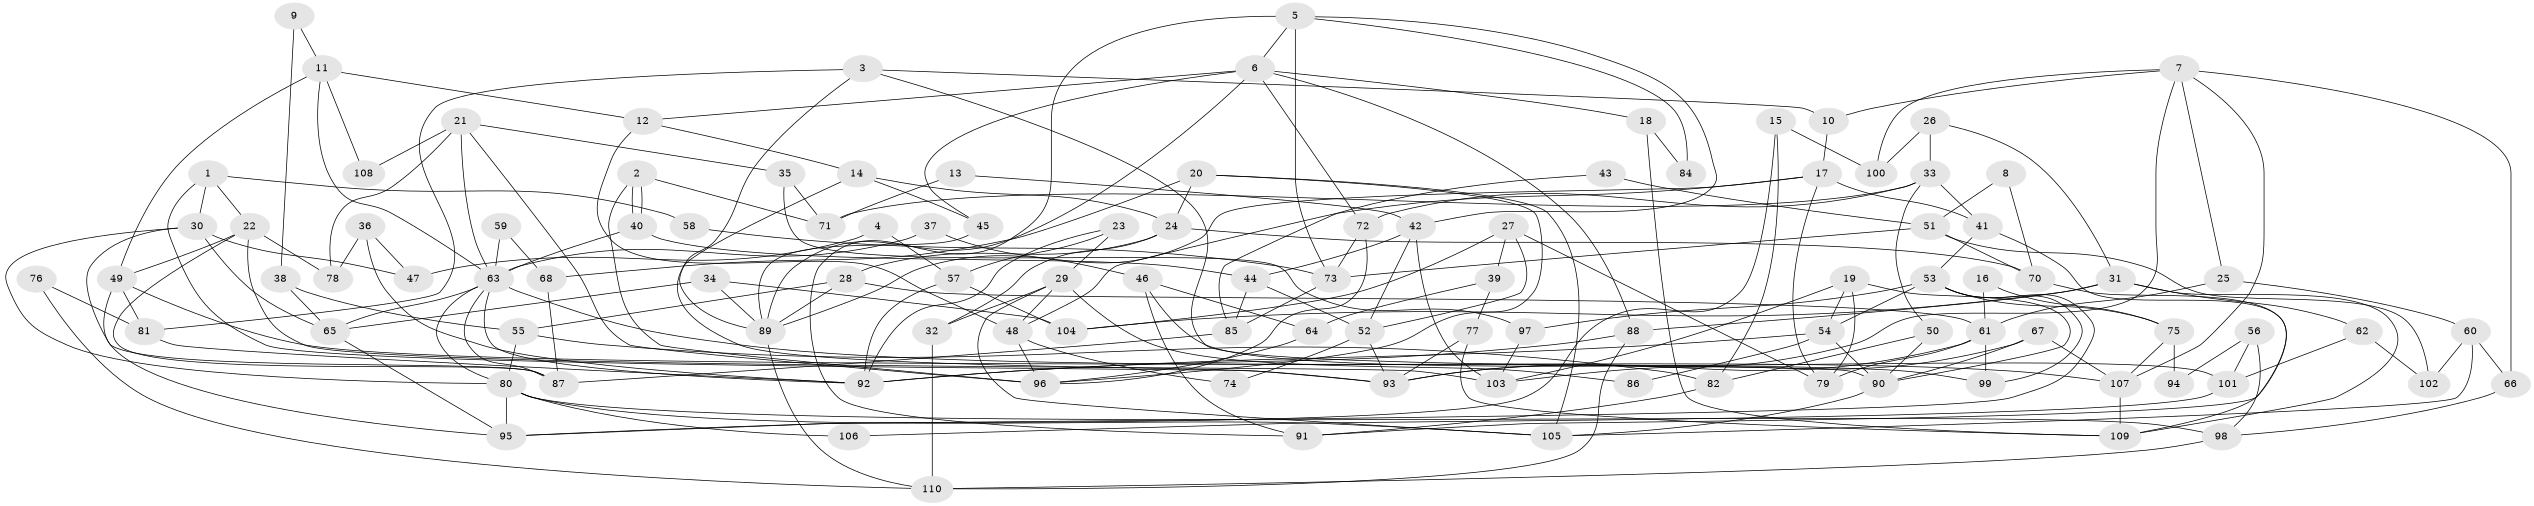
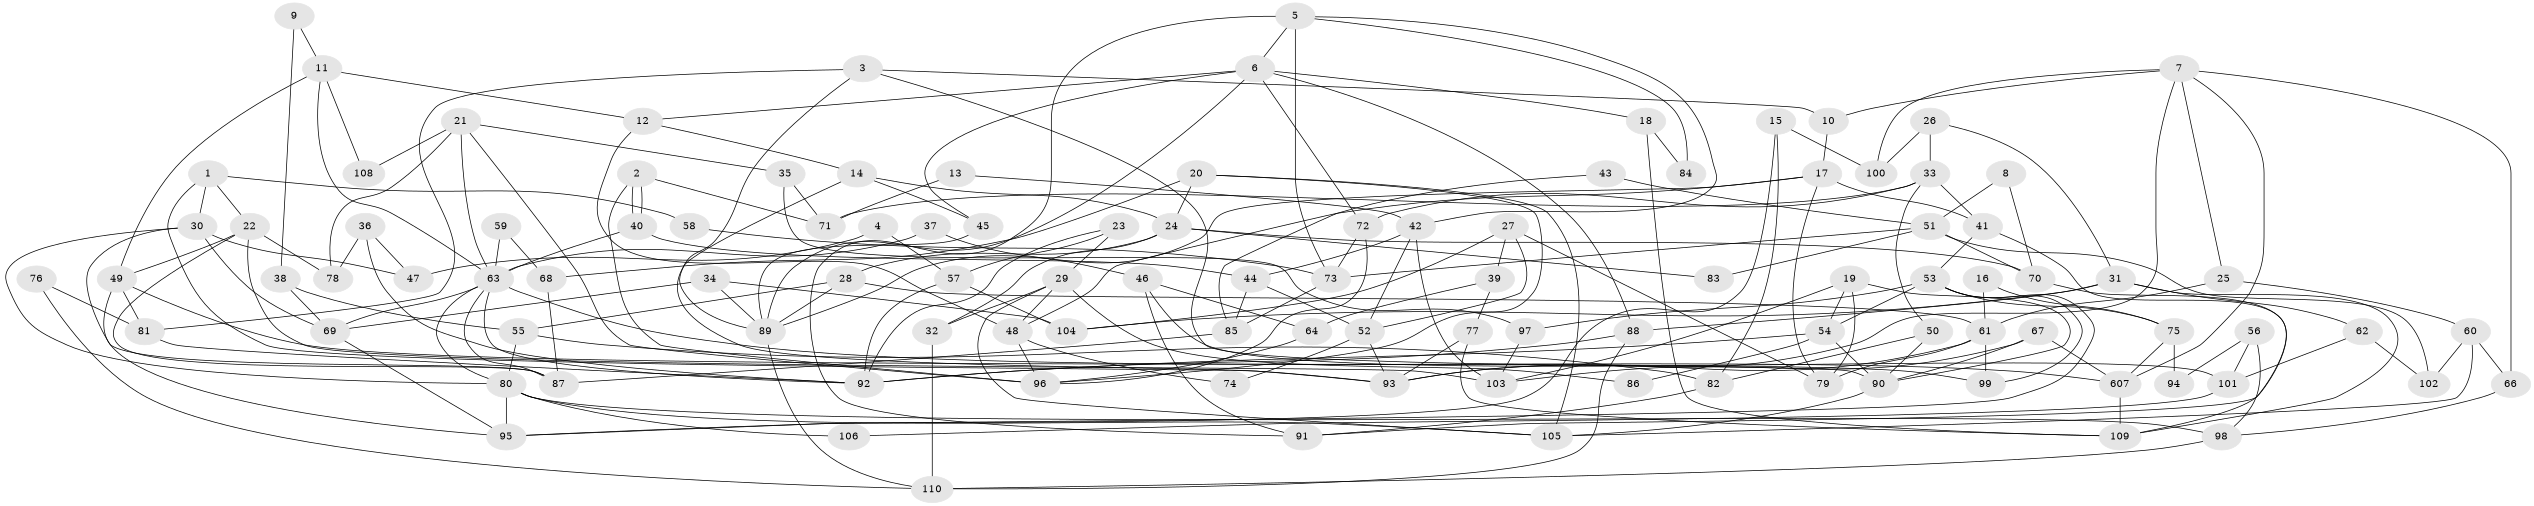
node "83": added
node "65": label "65" -> "69"
node "107": label "107" -> "607"
